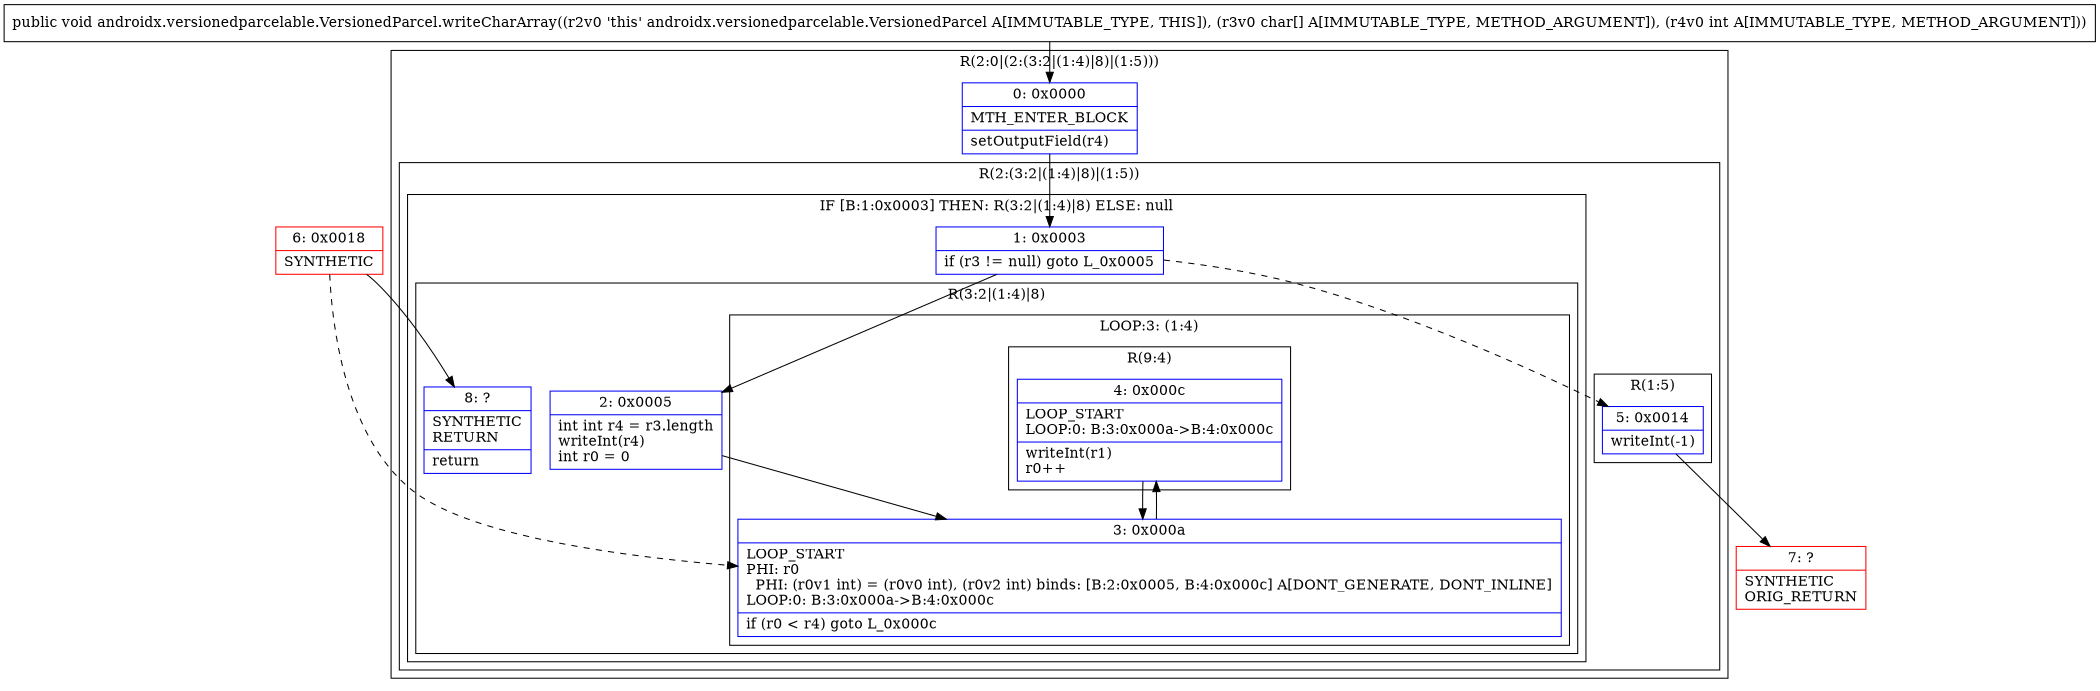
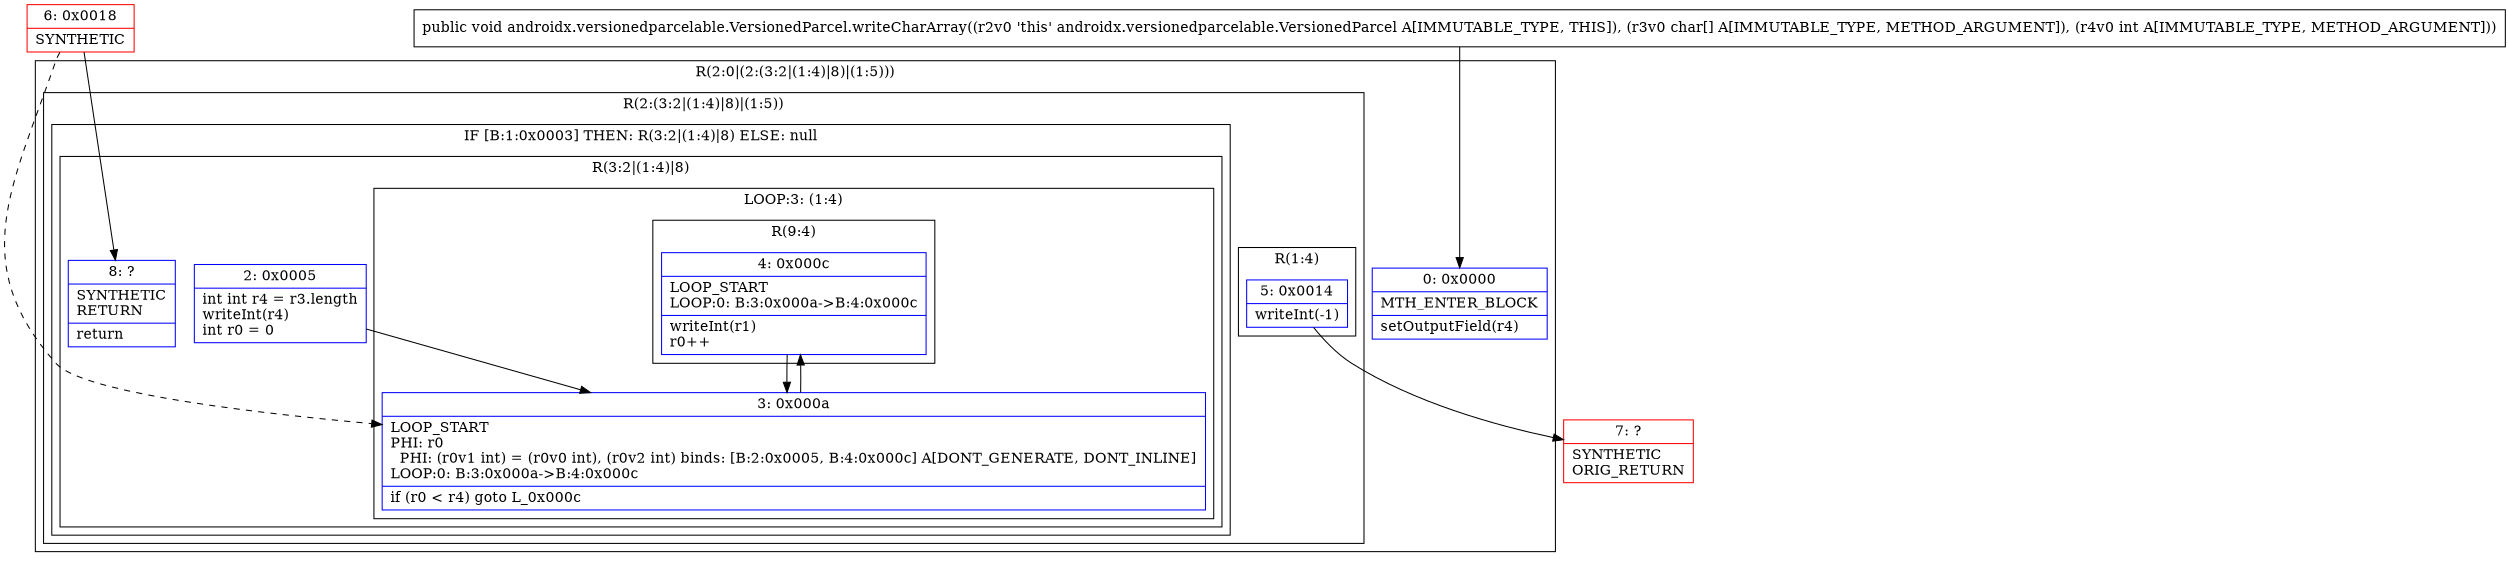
node "1: 0x0003": removed
cluster "R(1:5)": label "R(1:5)" -> "R(1:4)"
